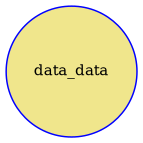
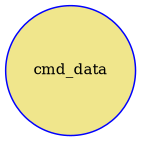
node "data_data": label "data_data" -> "cmd_data"
